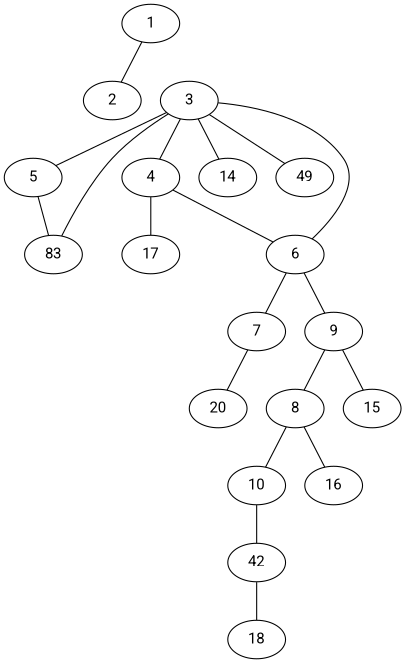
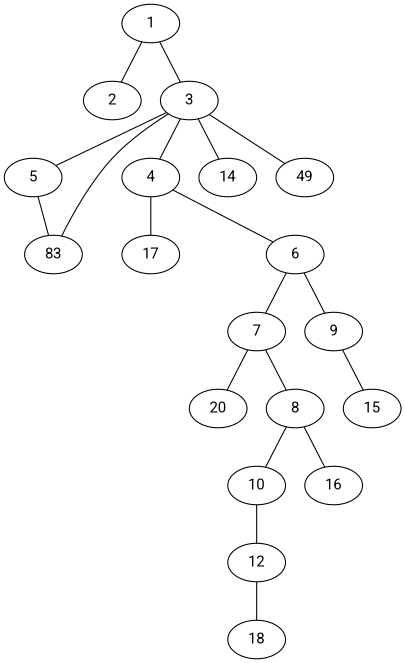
edge "3" -- "6": now "3" -- "1"
edge "9" -- "8": now "7" -- "8"
node "42": label "42" -> "12"
